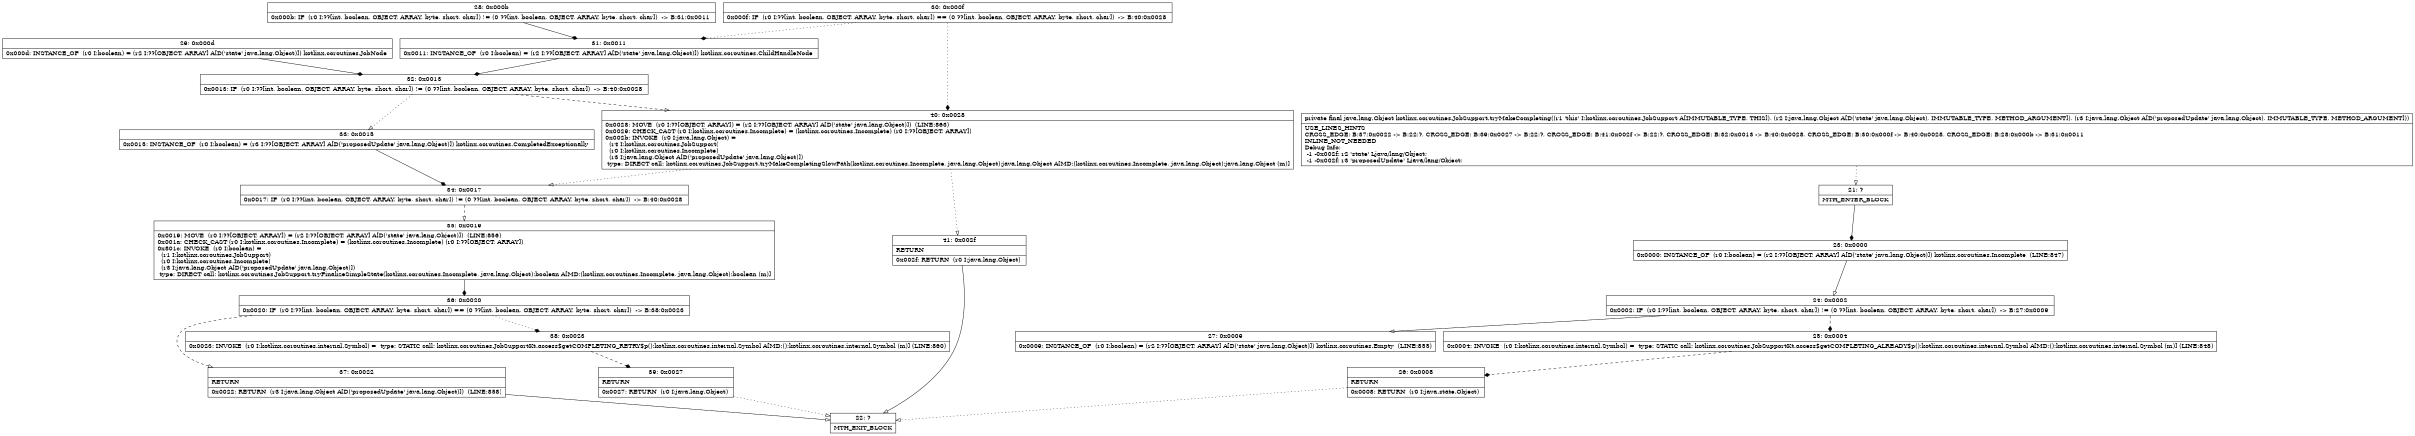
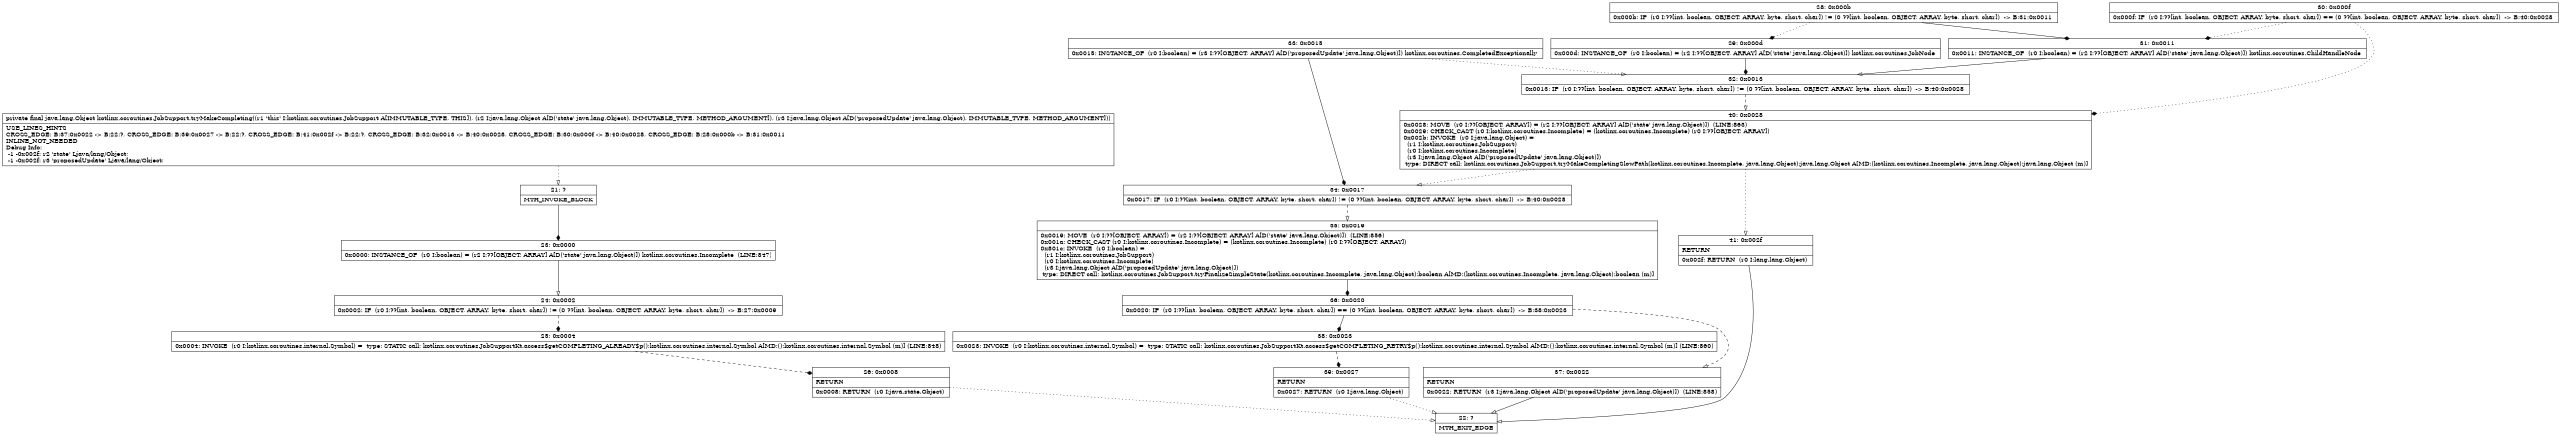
edge "28: 0x000b" -> "29: 0x000d": added
edge "31: 0x0011" -> "32: 0x0013": arrowhead diamond -> onormal
edge "32: 0x0013" -> "33: 0x0015": reversed
node "40: 0x0028": text "(r4 I:kotlinx.coroutines.JobSupport)" -> "(r1 I:kotlinx.coroutines.JobSupport)"
node "21: ?": text "MTH_ENTER_BLOCK" -> "MTH_INVOKE_BLOCK"
node "41: 0x002f": text "0x002f: RETURN  (r0 I:java.lang.Object)" -> "0x002f: RETURN  (r0 I:lang.lang.Object)"
edge "36: 0x0020" -> "38: 0x0023": style dotted -> solid
node "27: 0x0009": removed
node "22: ?": text "MTH_EXIT_BLOCK" -> "MTH_EXIT_EDGE"
